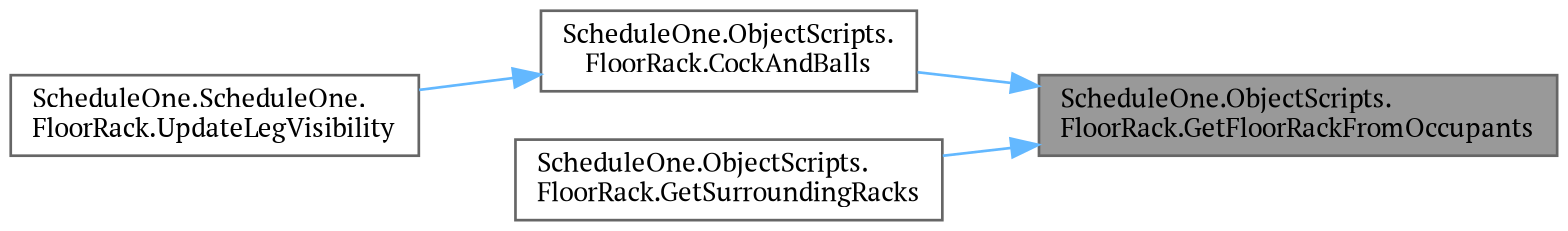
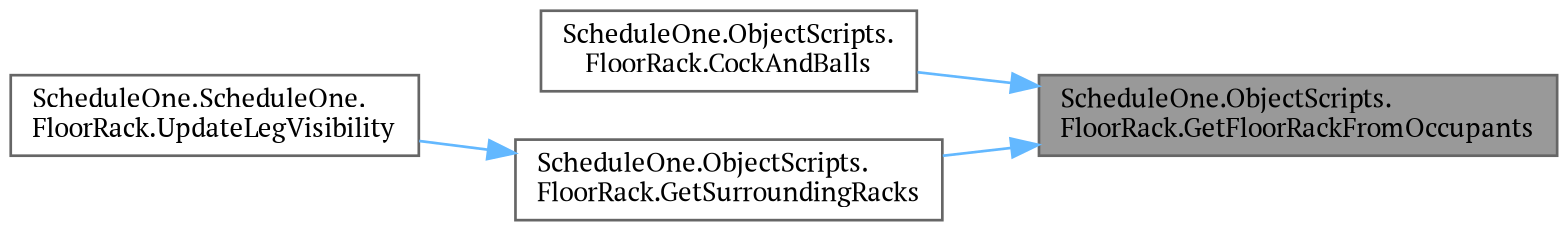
edge "ScheduleOne.ScheduleOne. FloorRack.UpdateLegVisibility" -> "ScheduleOne.ObjectScripts. FloorRack.CockAndBalls": now "ScheduleOne.ScheduleOne. FloorRack.UpdateLegVisibility" -> "ScheduleOne.ObjectScripts. FloorRack.GetSurroundingRacks"
